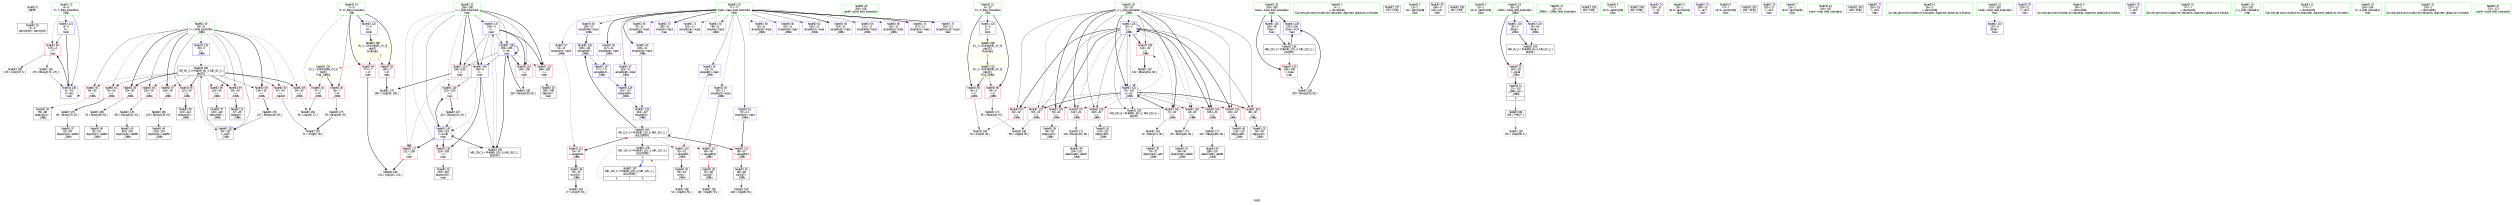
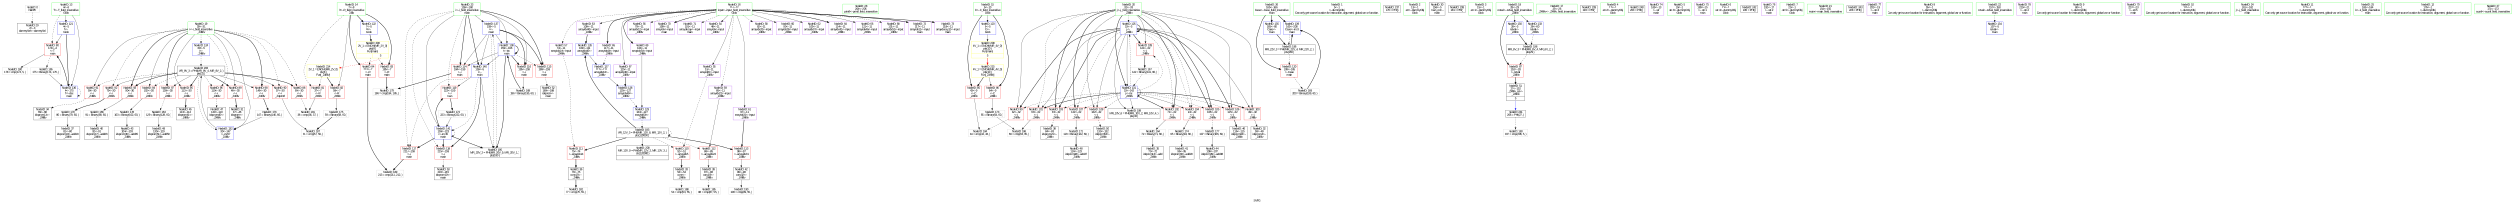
edge "NodeID: 112" -> "NodeID: 39": color red -> black
node "NodeID: 197": removed
